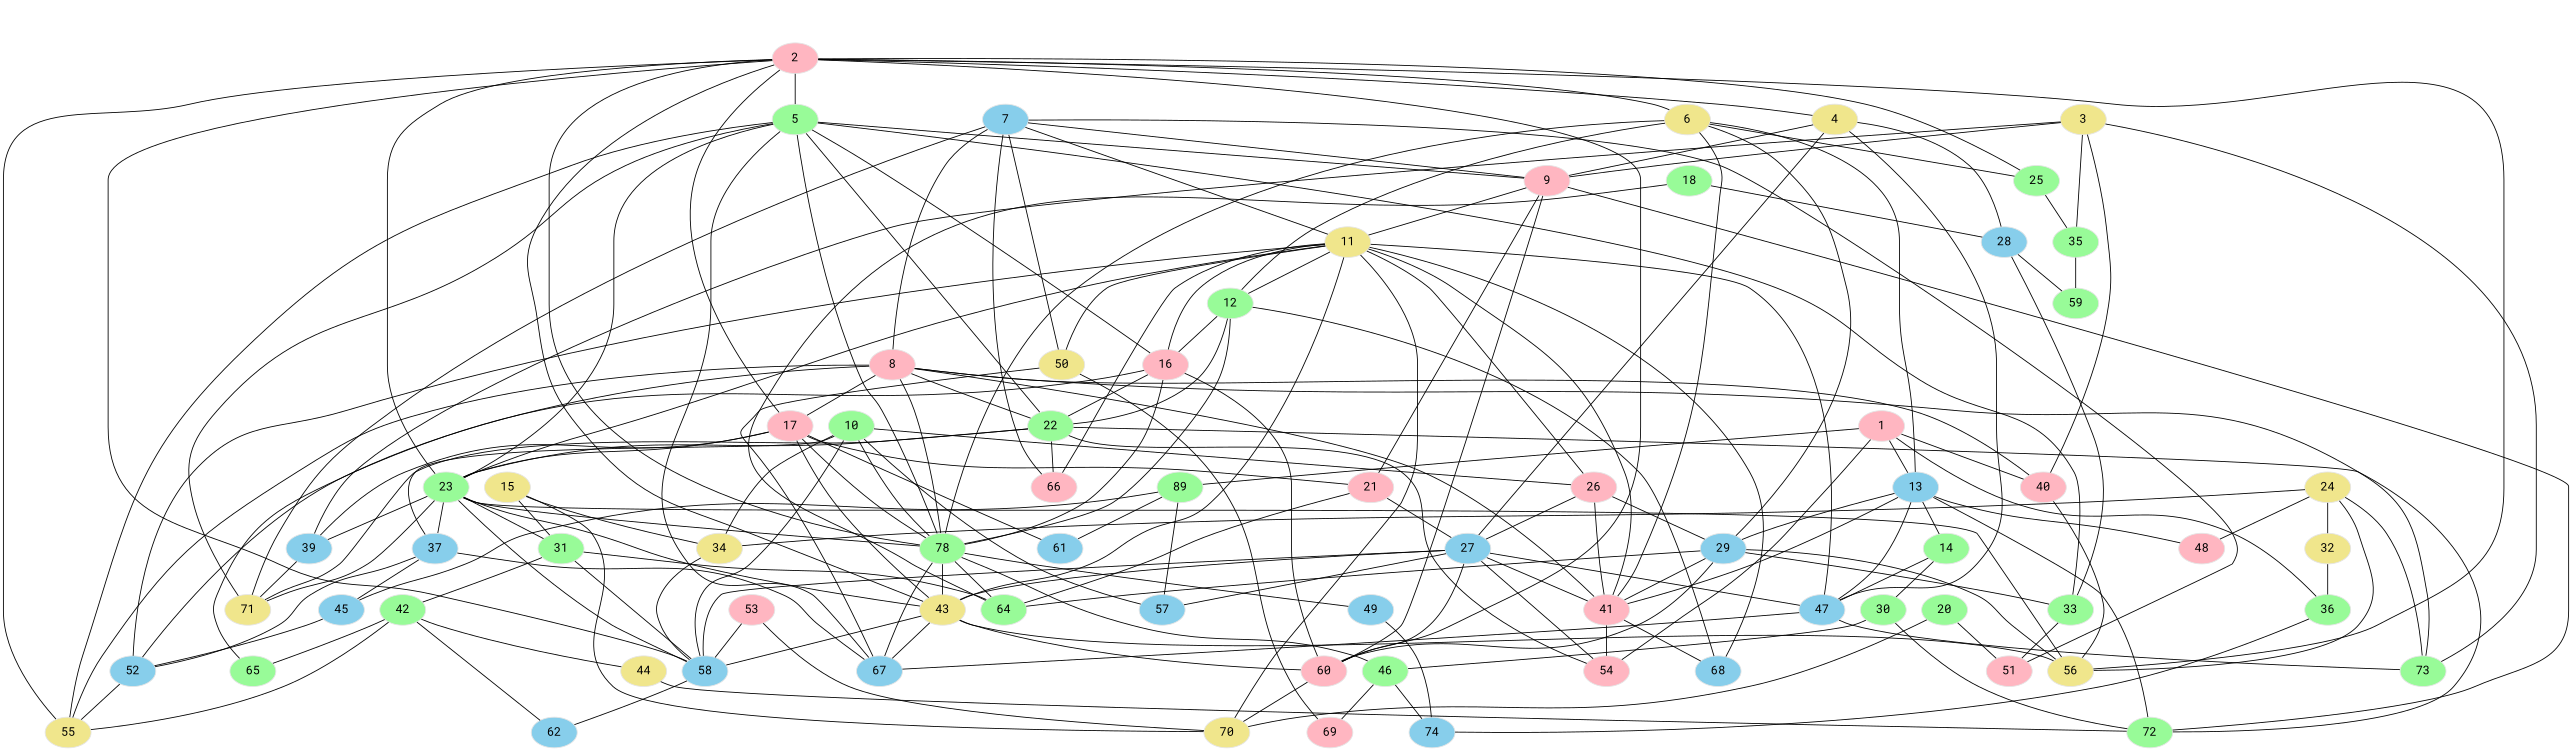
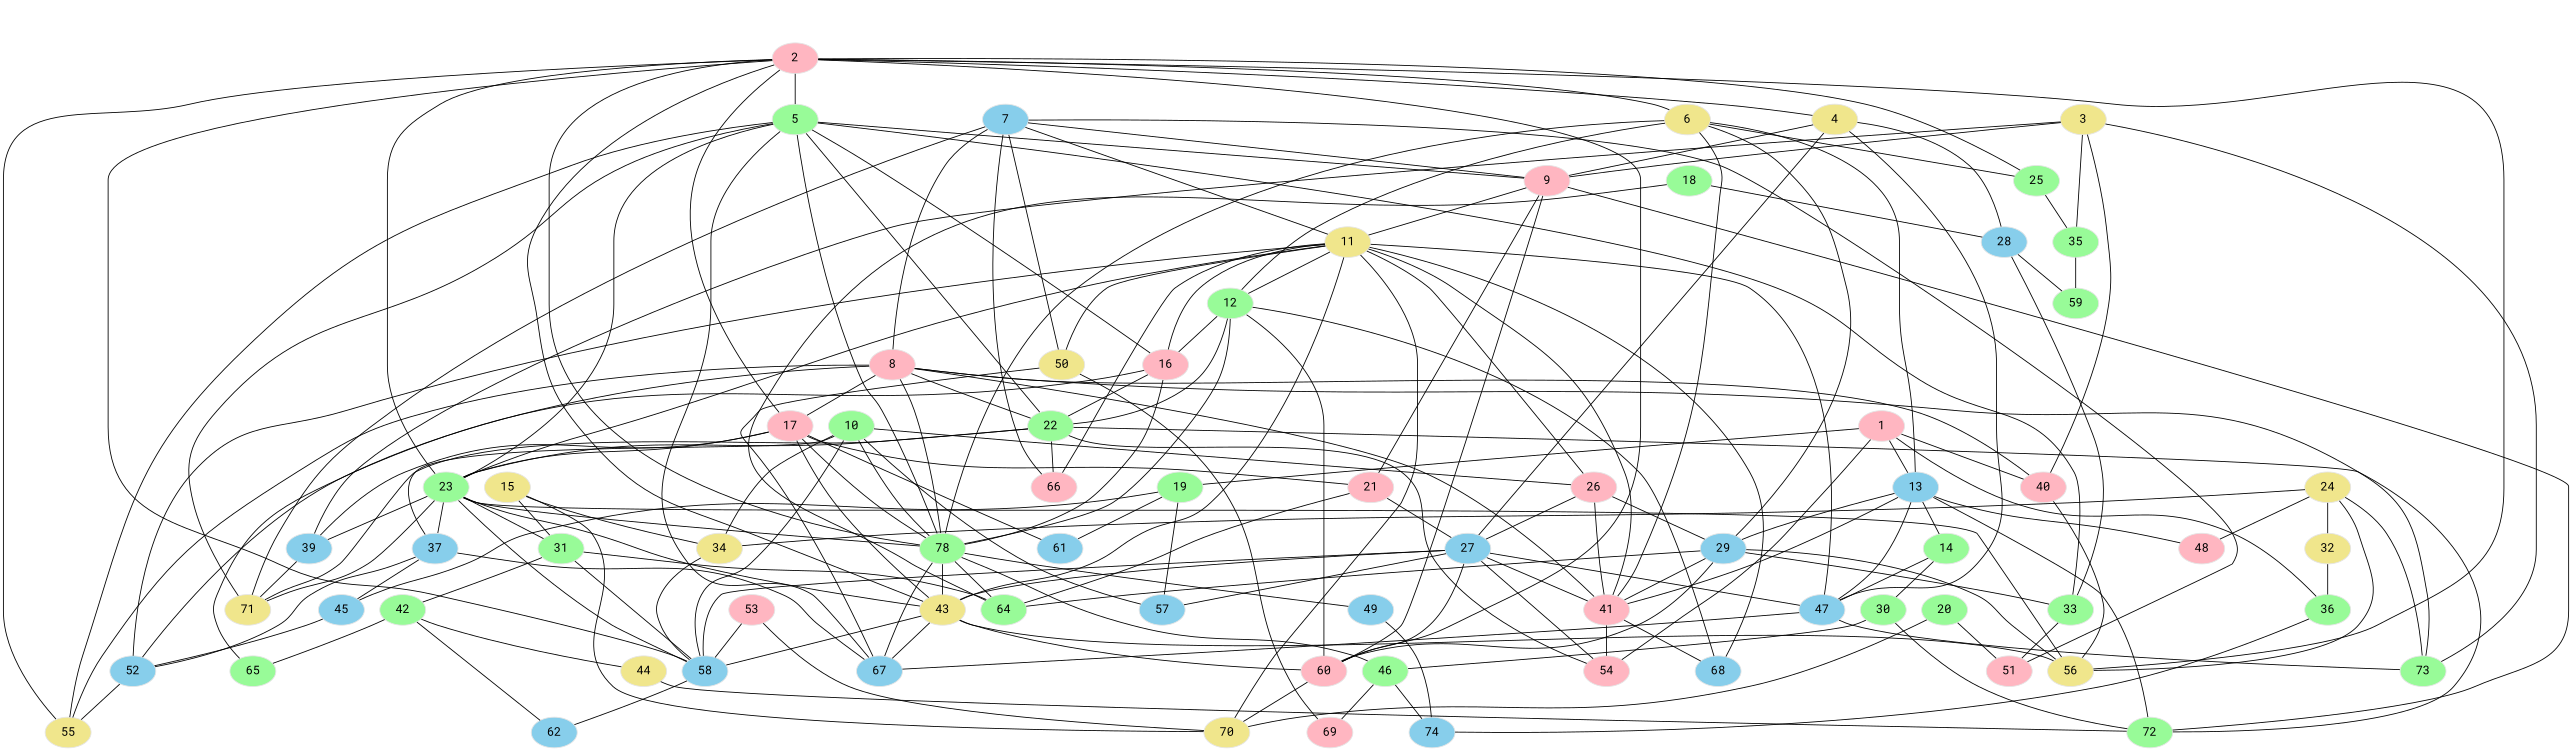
node "89": label "89" -> "19"
edge "16" -- "60": now "12" -- "60"
edge "42" -- "55": removed
